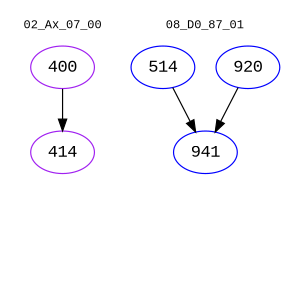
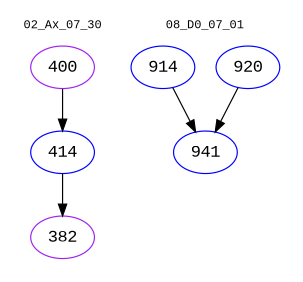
cluster "02_Ax_07_00": label "02_Ax_07_00" -> "02_Ax_07_30"
cluster "08_D0_87_01": label "08_D0_87_01" -> "08_D0_07_01"
node "514": label "514" -> "914"
node "414": color purple -> blue
node "382": added
